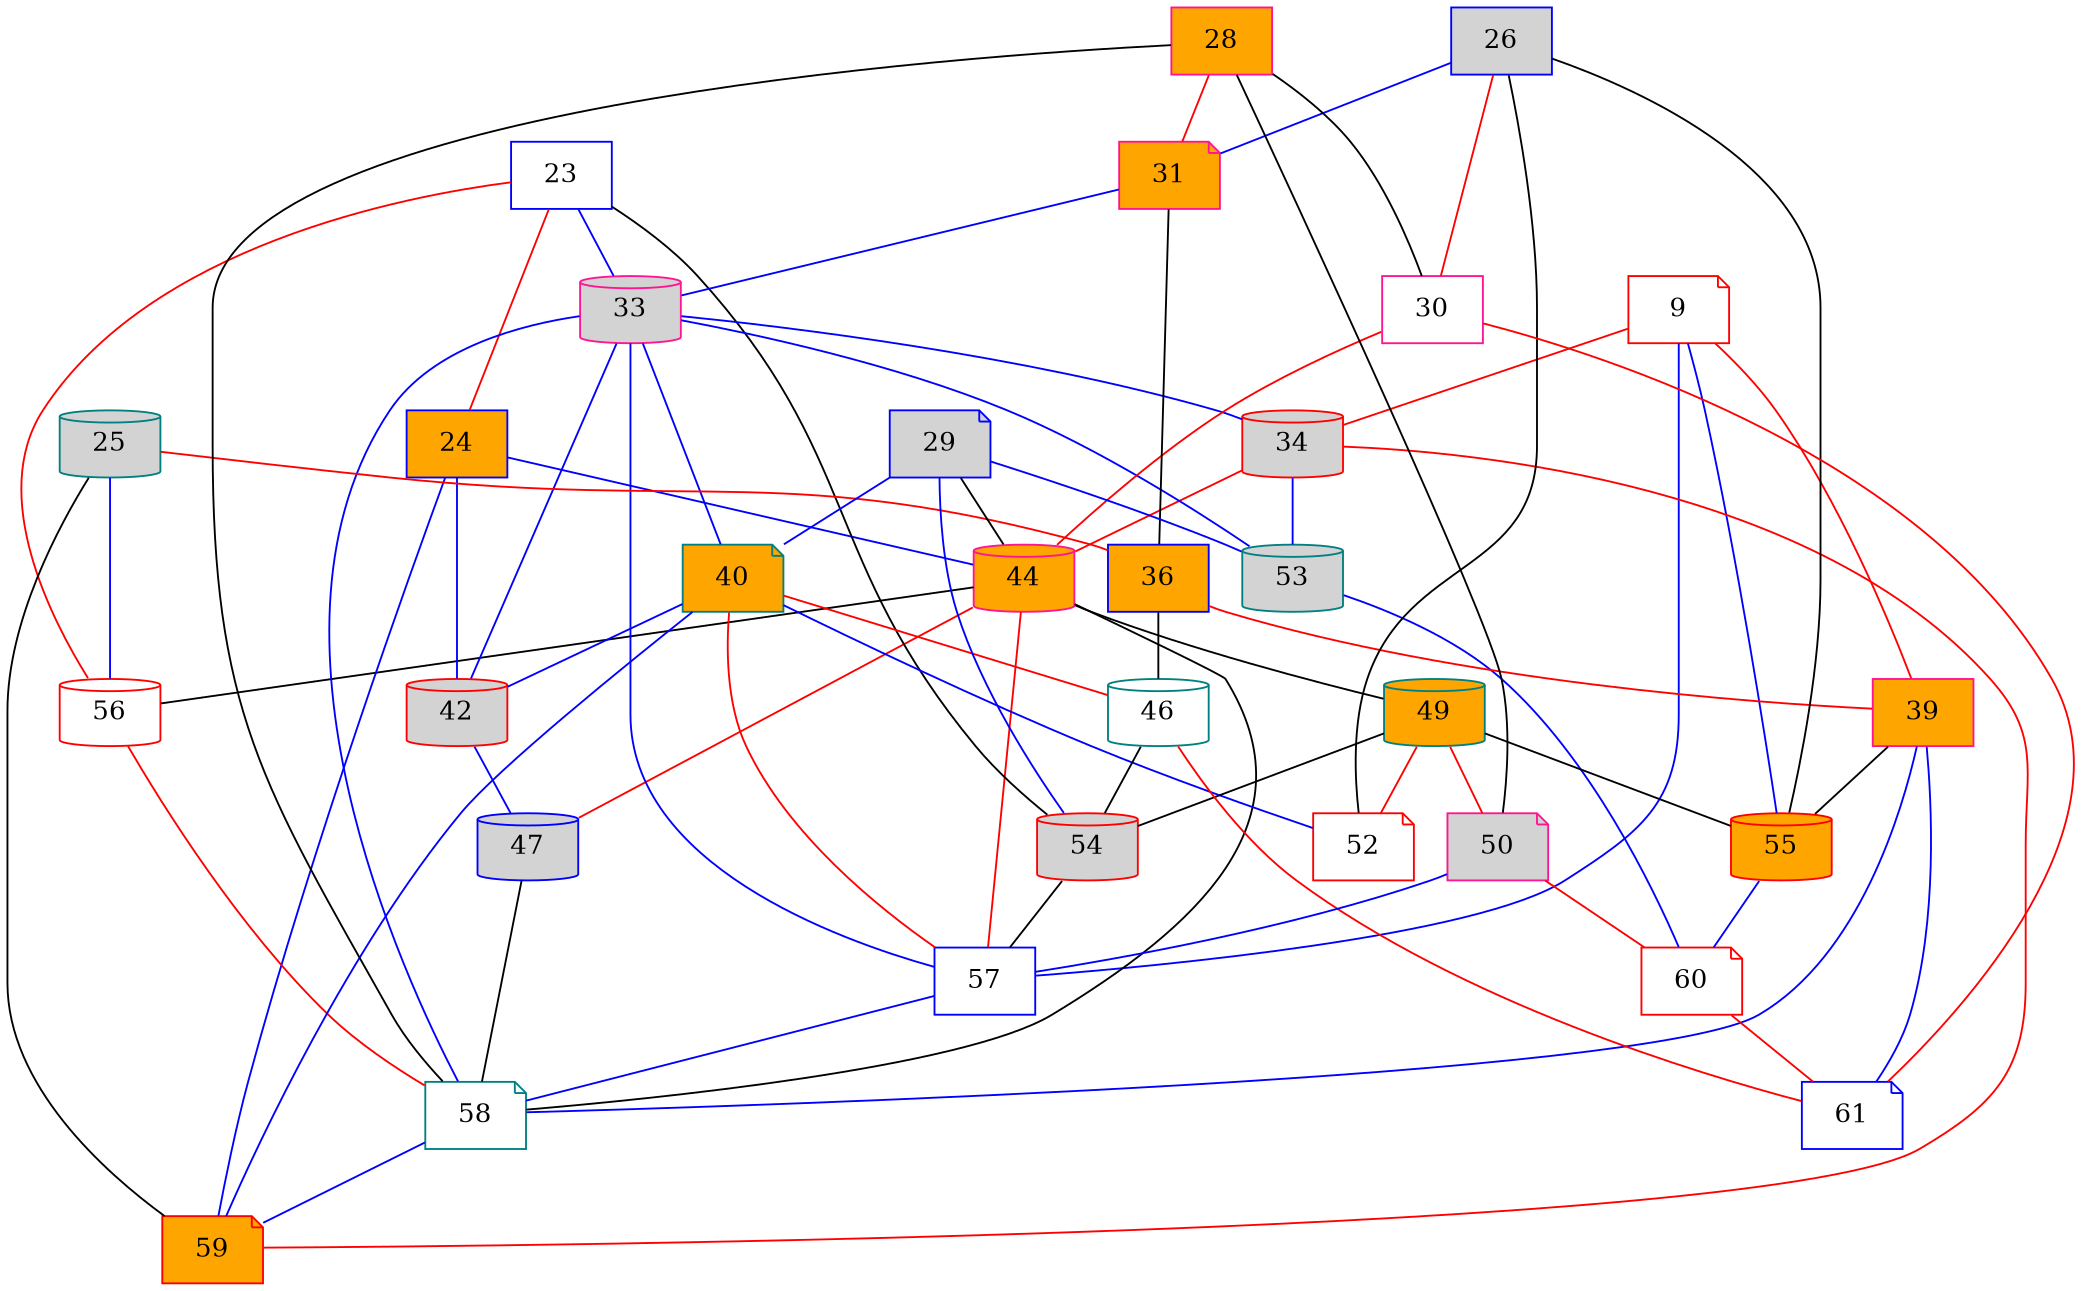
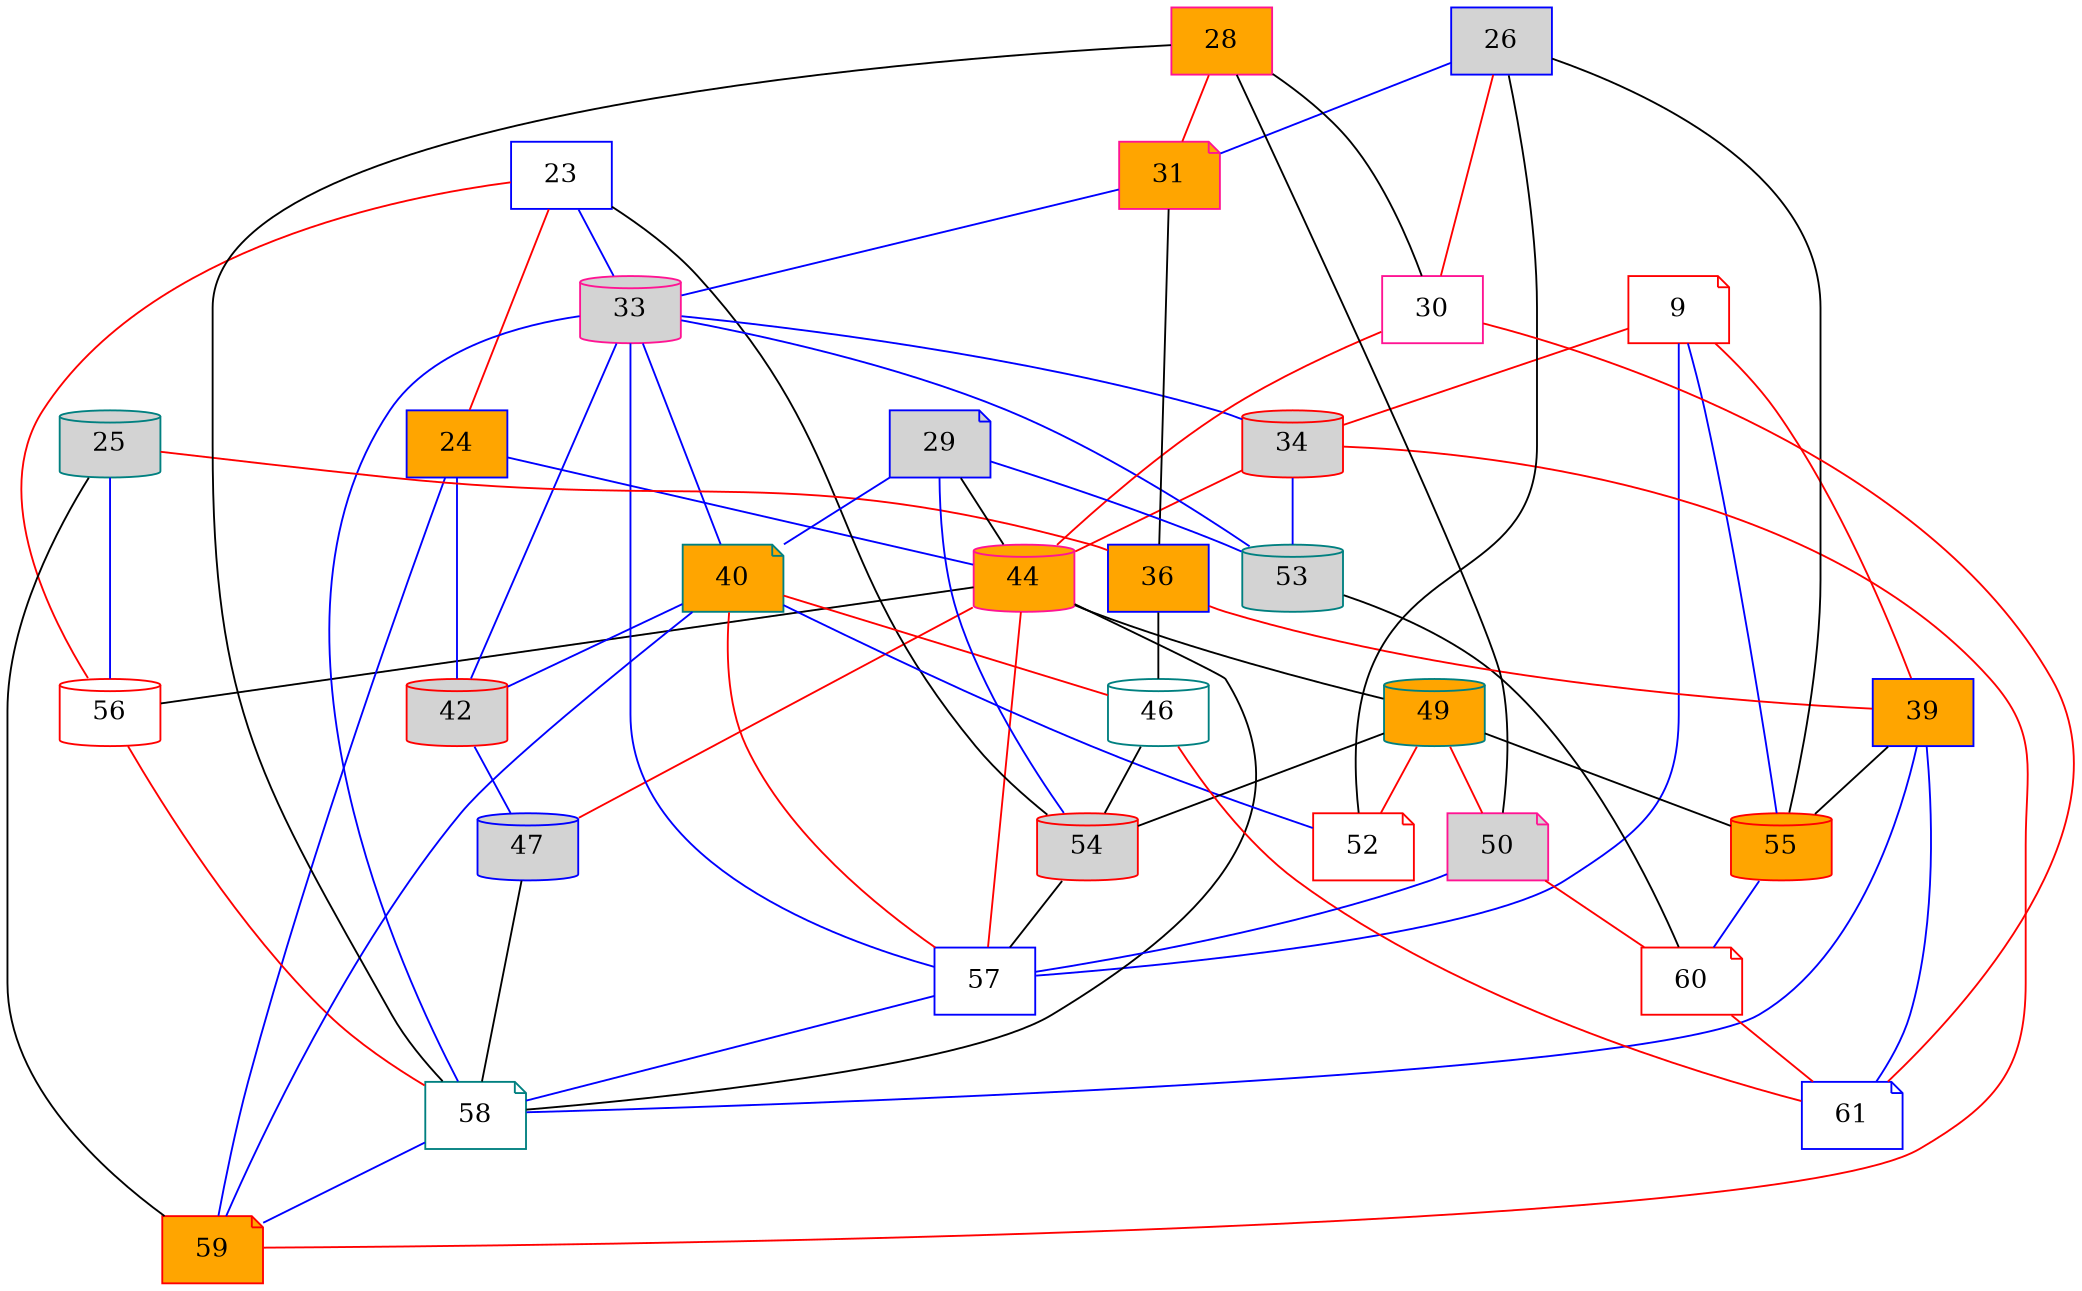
node "39": color deeppink -> blue
edge "53" -- "60": color blue -> black
